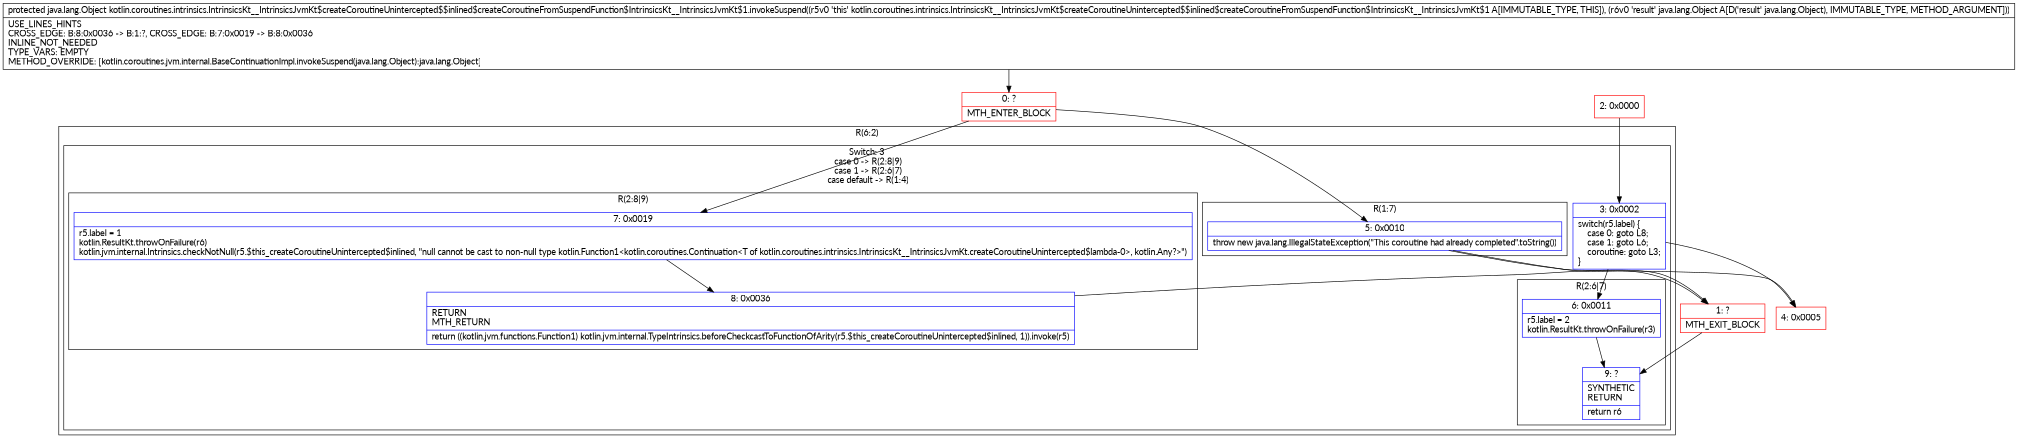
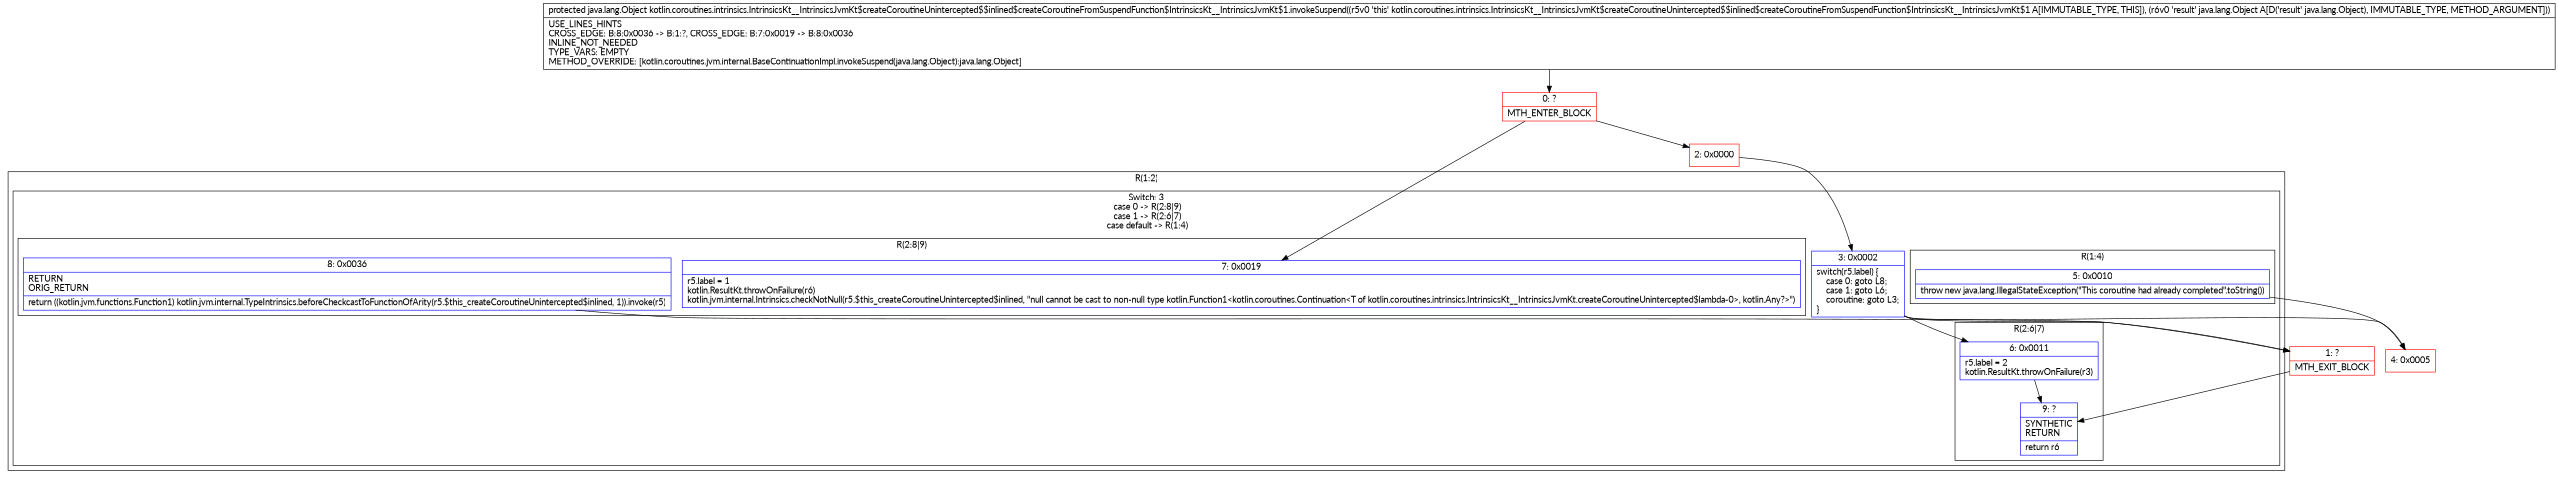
cluster "R(6:2)": label "R(6:2)" -> "R(1:2)"
edge "0: ?" -> "5: 0x0010": now "0: ?" -> "2: 0x0000"
cluster "R(1:7)": label "R(1:7)" -> "R(1:4)"
edge "5: 0x0010" -> "1: ?": now "3: 0x0002" -> "1: ?"
edge "7: 0x0019" -> "8: 0x0036": removed
node "8: 0x0036": text "MTH_RETURN" -> "ORIG_RETURN"
